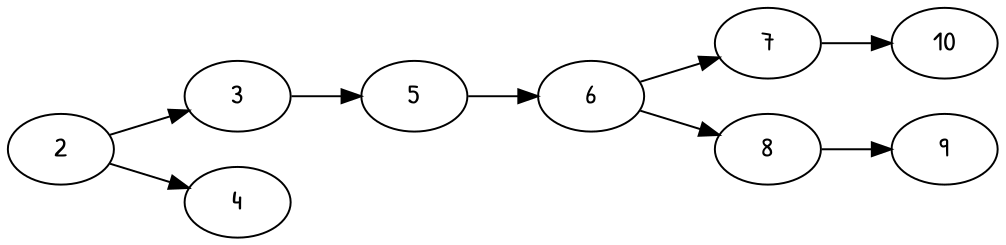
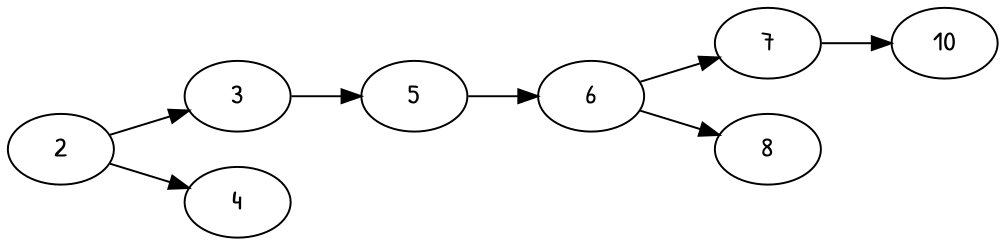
node "9": removed
